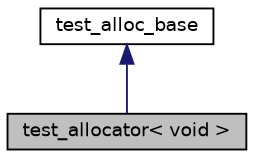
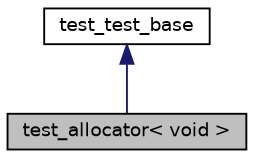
node "test_alloc_base": label "test_alloc_base" -> "test_test_base"
